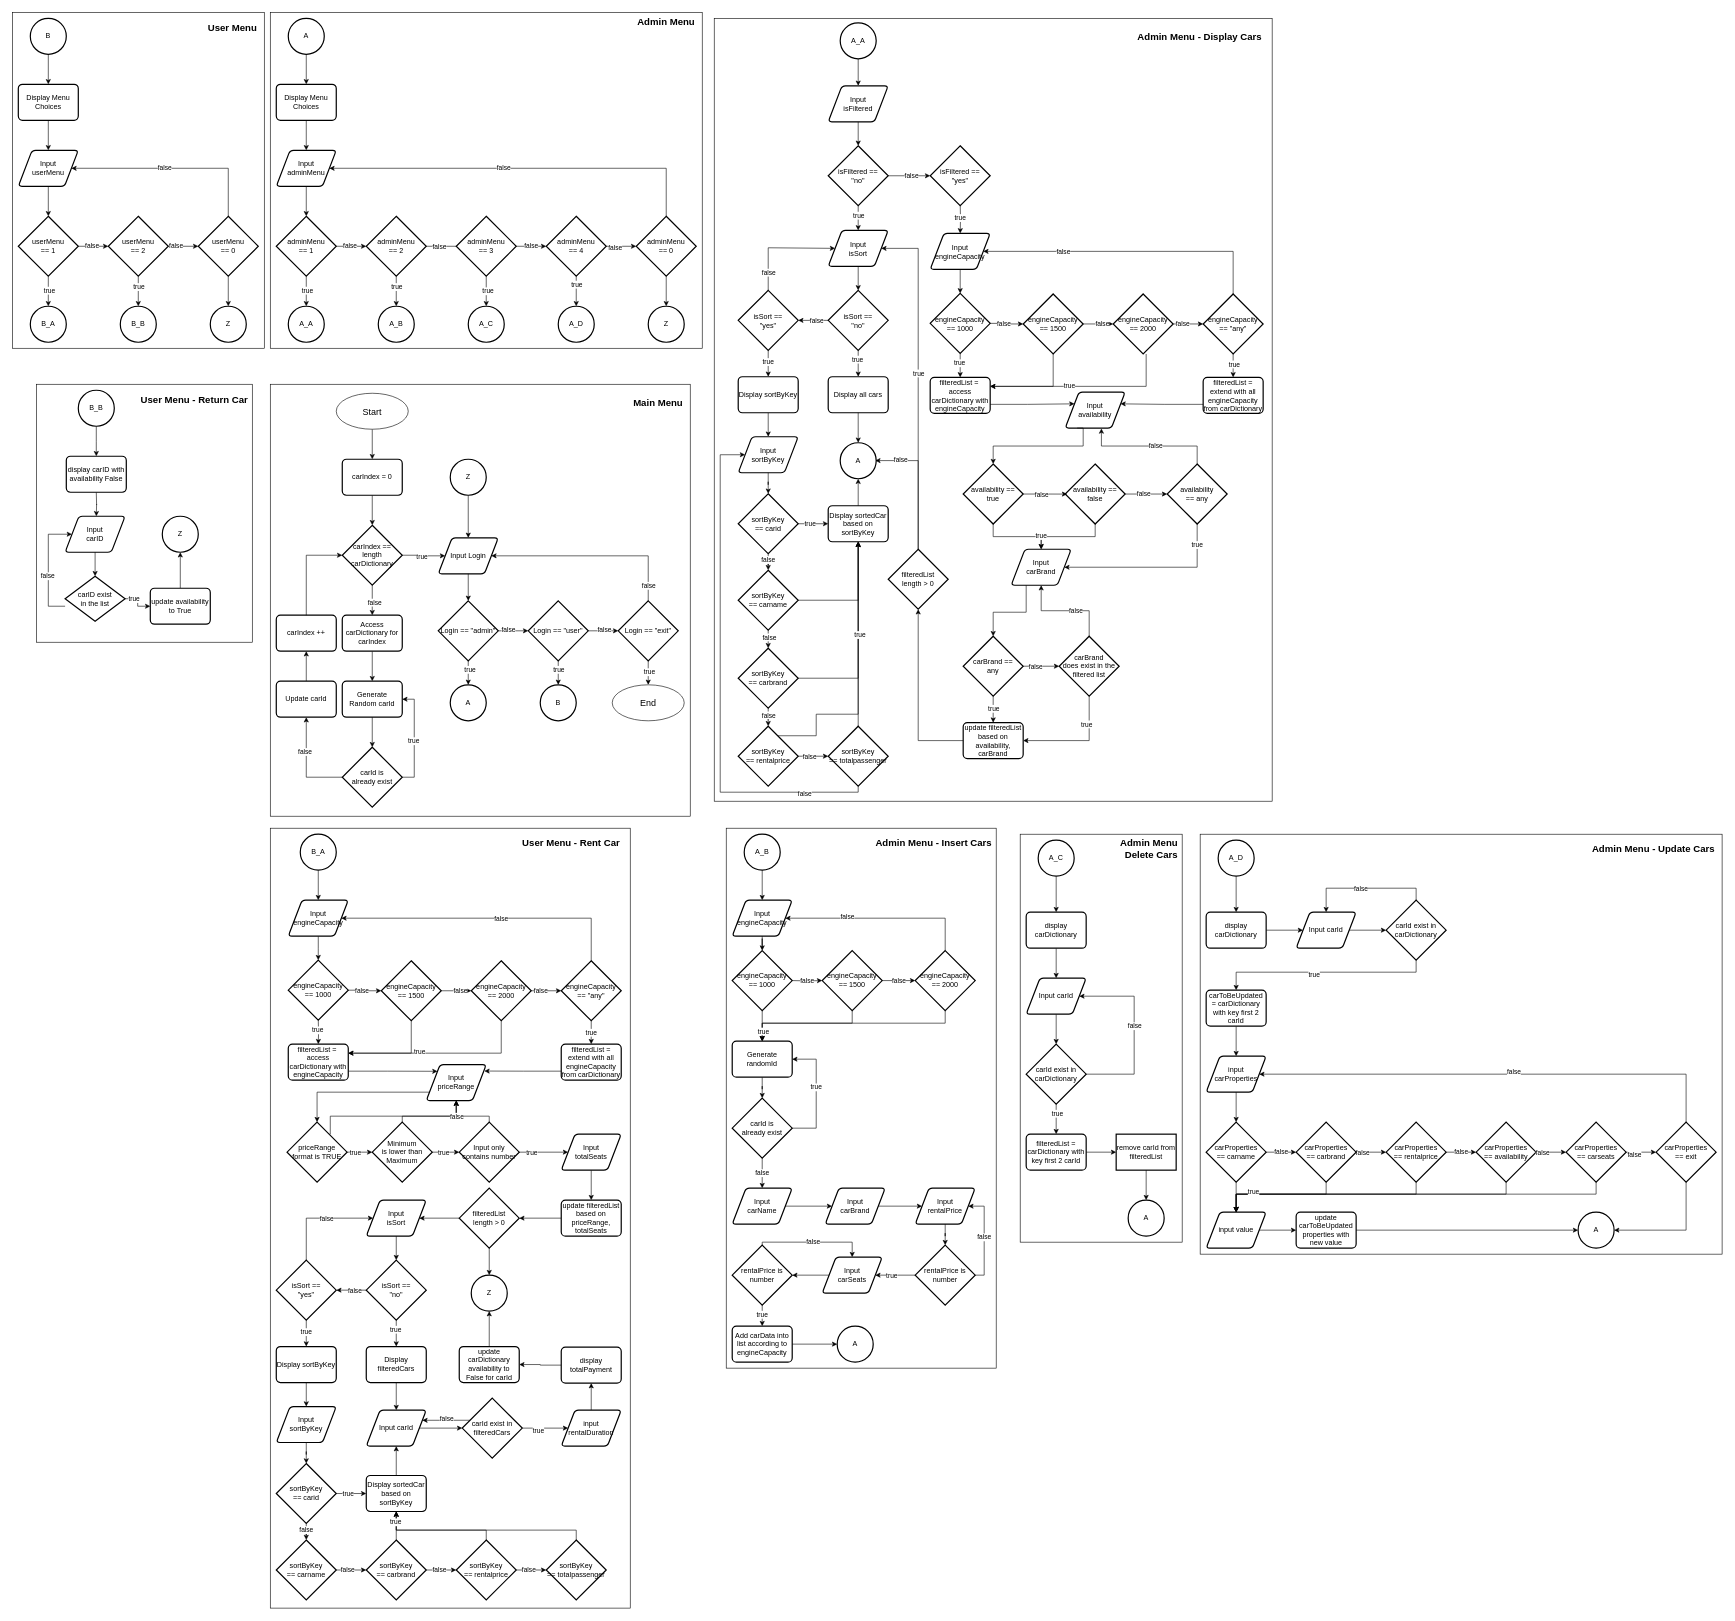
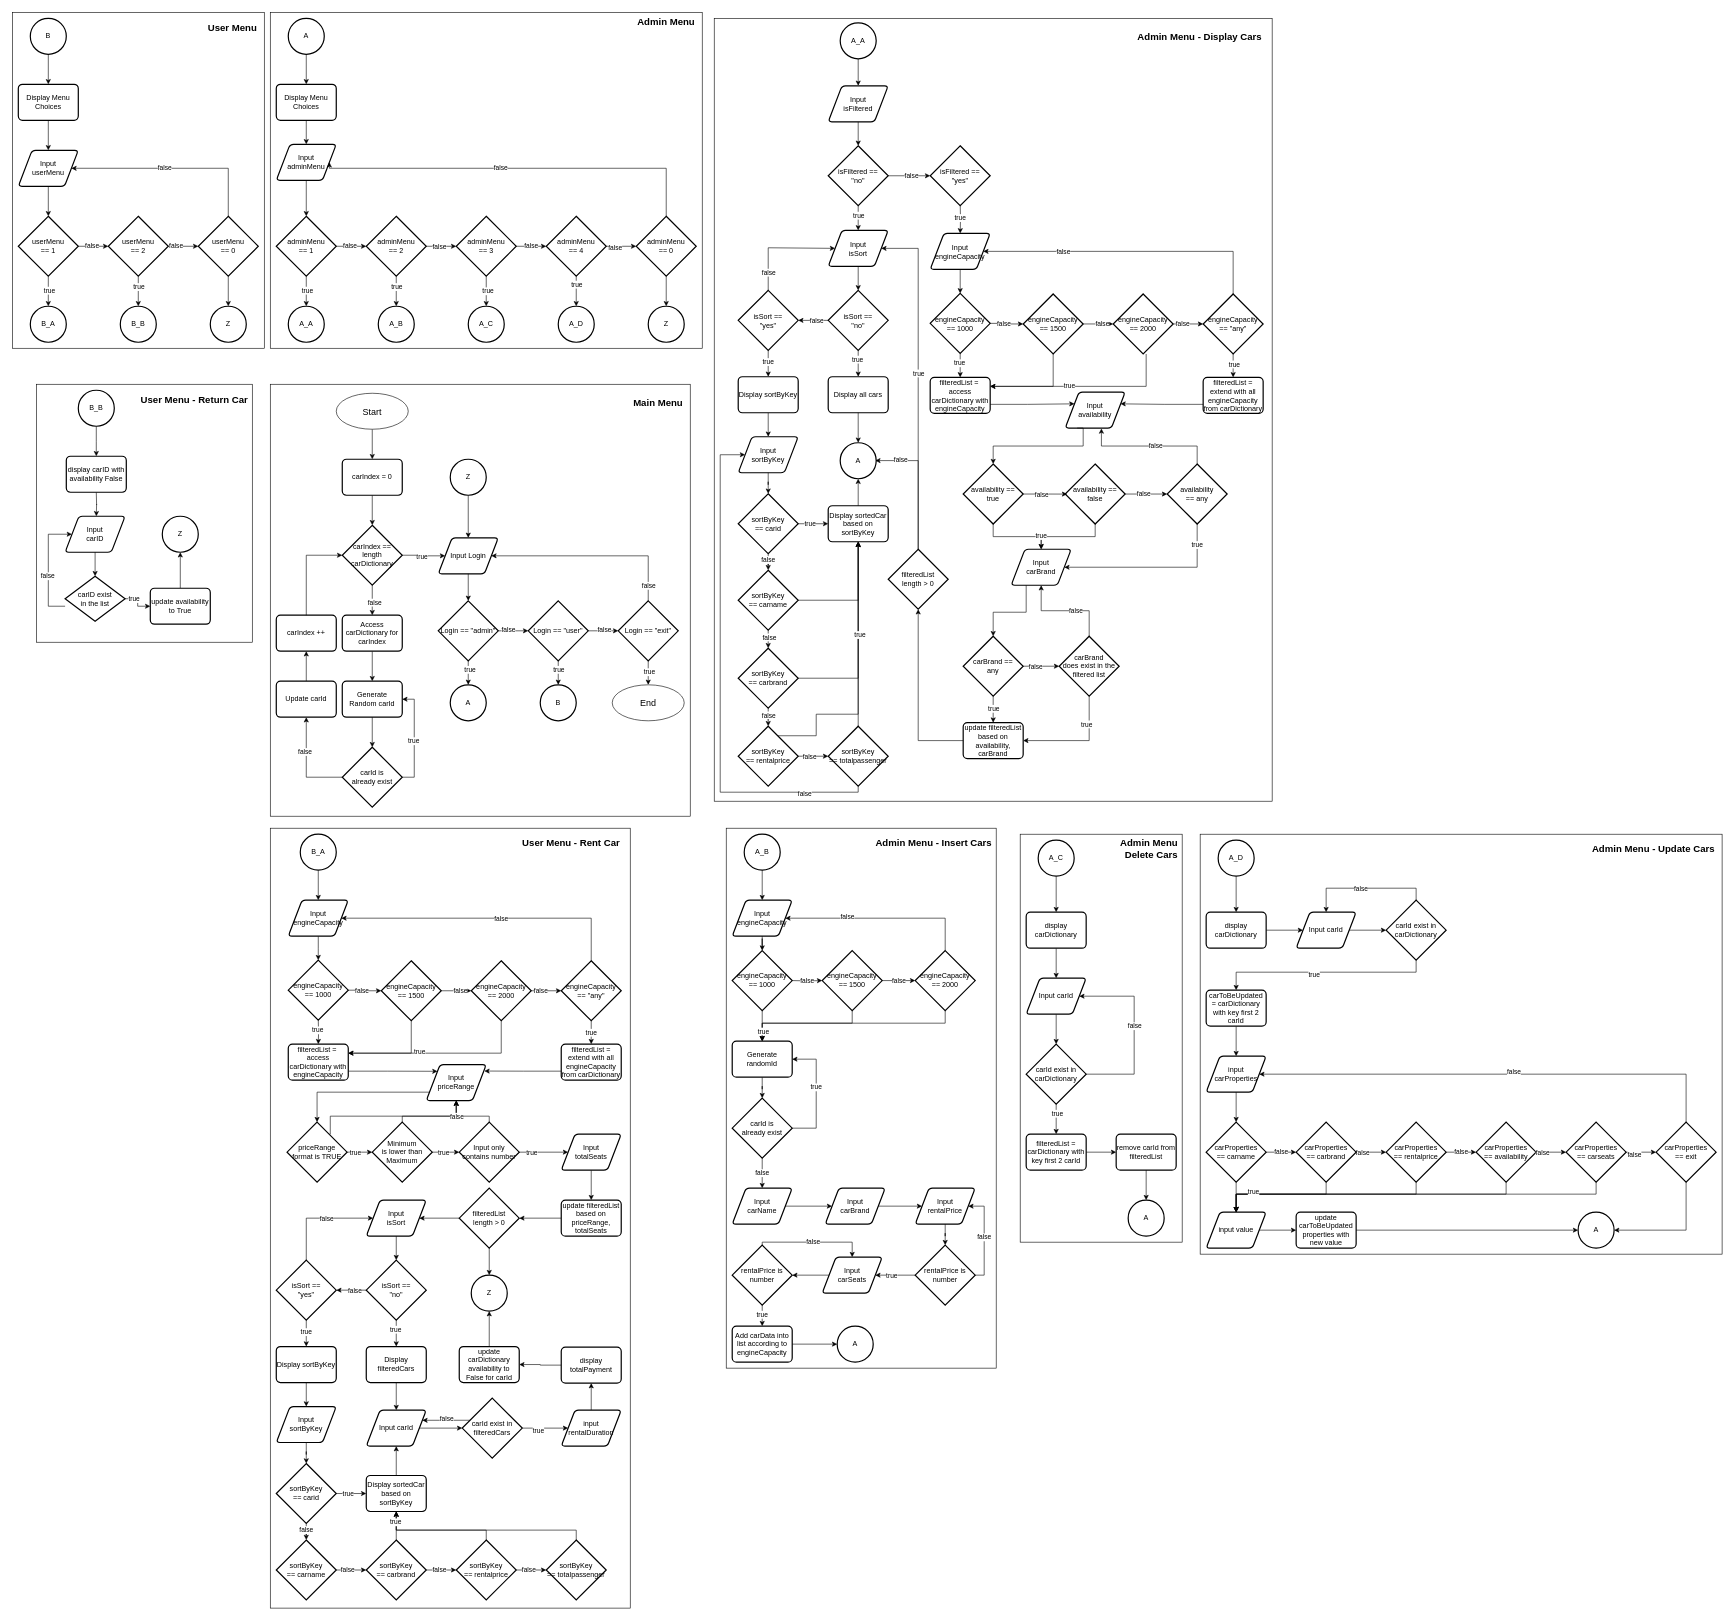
node "Input adminMenu": moved (306, 168) -> (306, 162)
edge "adminMenu == 2" -- "adminMenu == 3": arrowhead none -> classic
node "remove carId from filteredList": shape rectangle -> rounded rectangle
